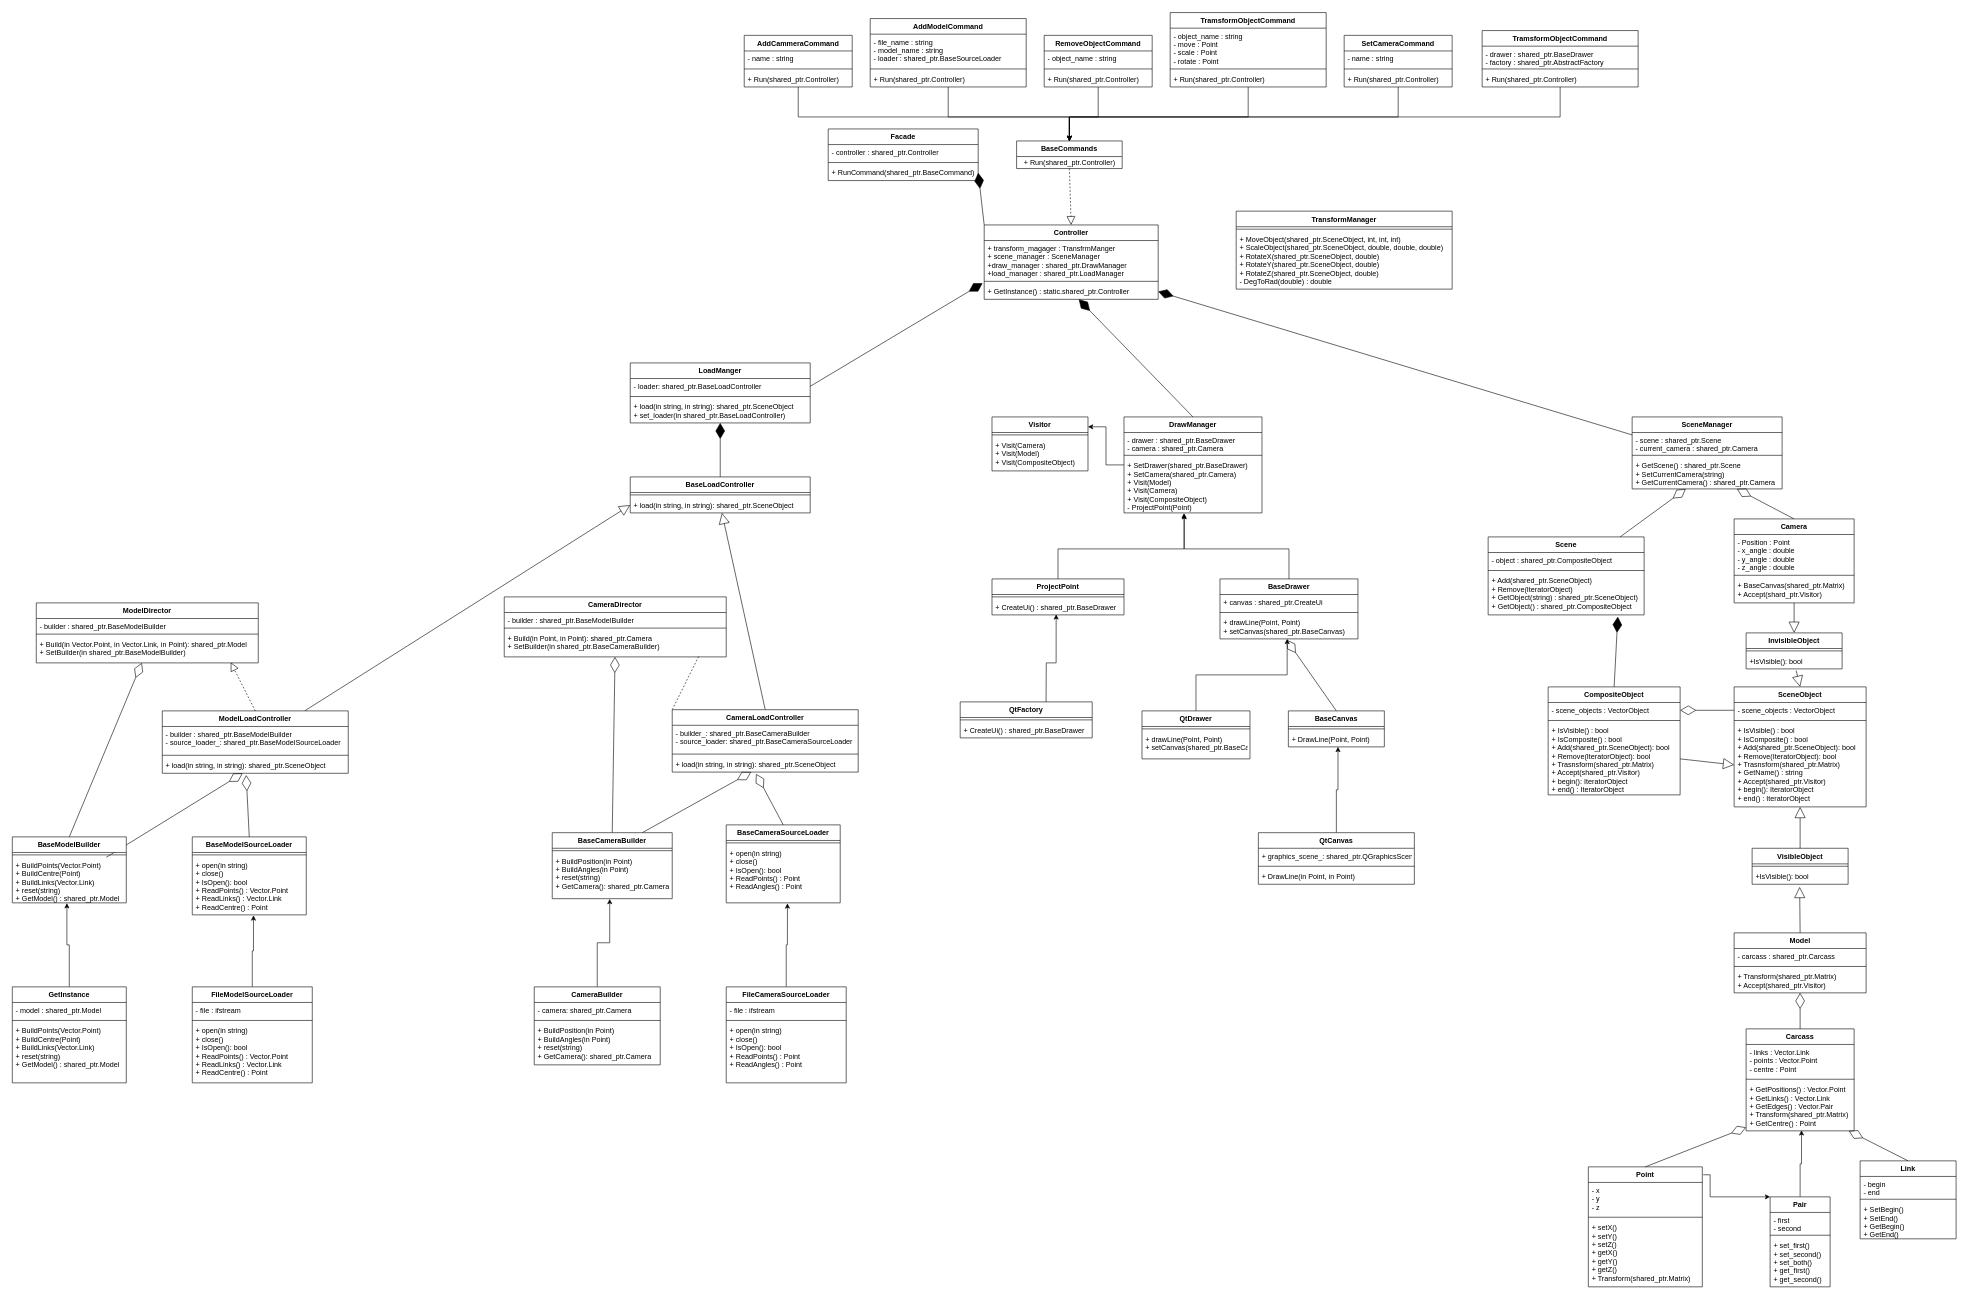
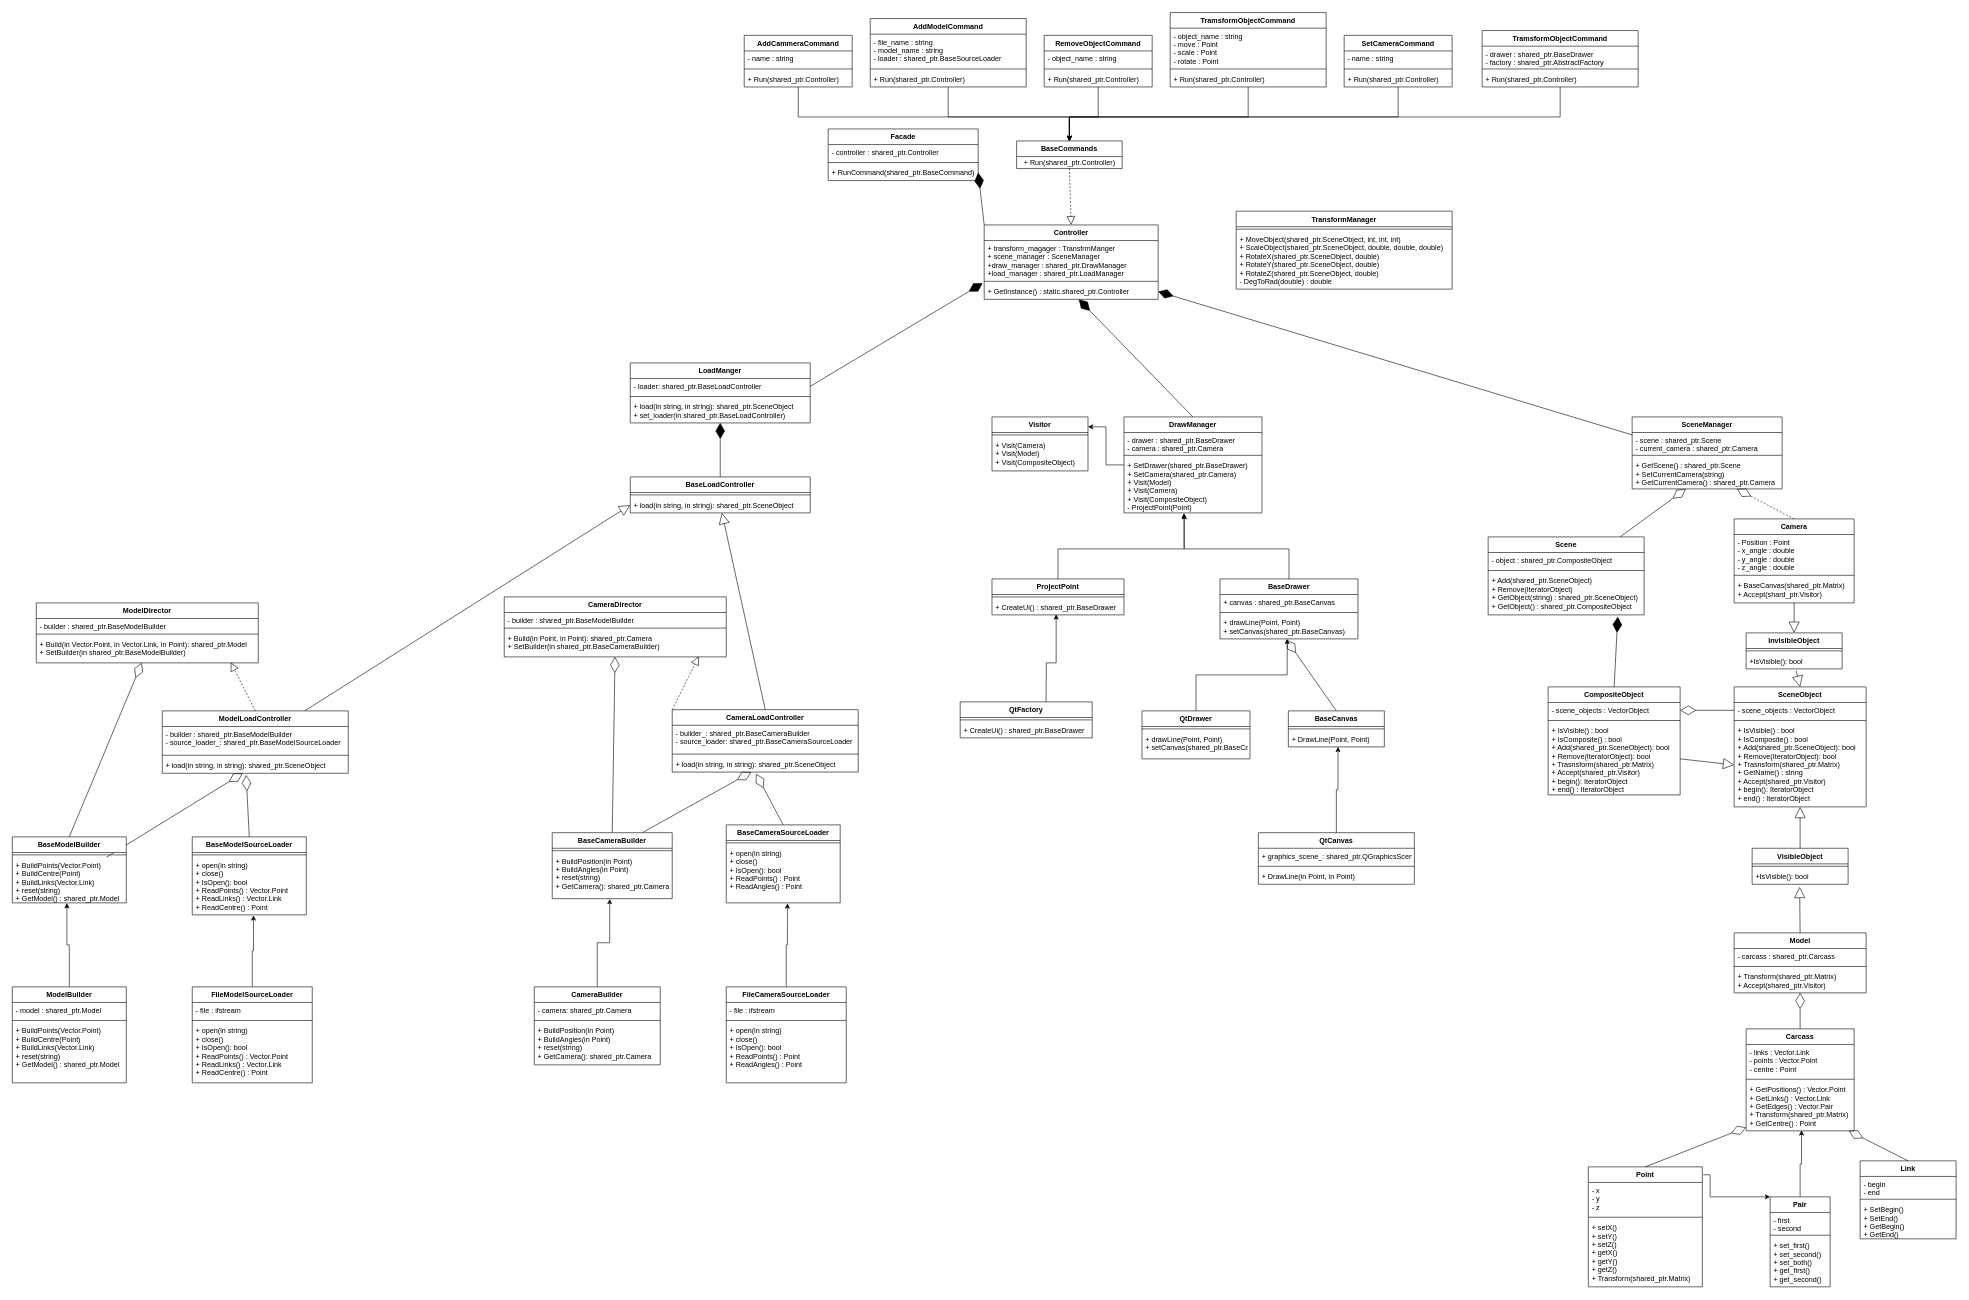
edge "Camera" -> "+ GetScene() : shared_ptr.Scene + SetCurrentCamera(string) + GetCurrentCamera() : shared_ptr.Camera": style solid -> dashed
node "+ canvas : shared_ptr.CreateUi": label "+ canvas : shared_ptr.CreateUi" -> "+ canvas : shared_ptr.BaseCanvas"
edge "+ Build(in Point, in Point): shared_ptr.Camera + SetBuilder(in shared_ptr.BaseCameraBuilder)" -- "CameraLoadController": arrowhead none -> block
node "GetInstance": label "GetInstance" -> "ModelBuilder"
